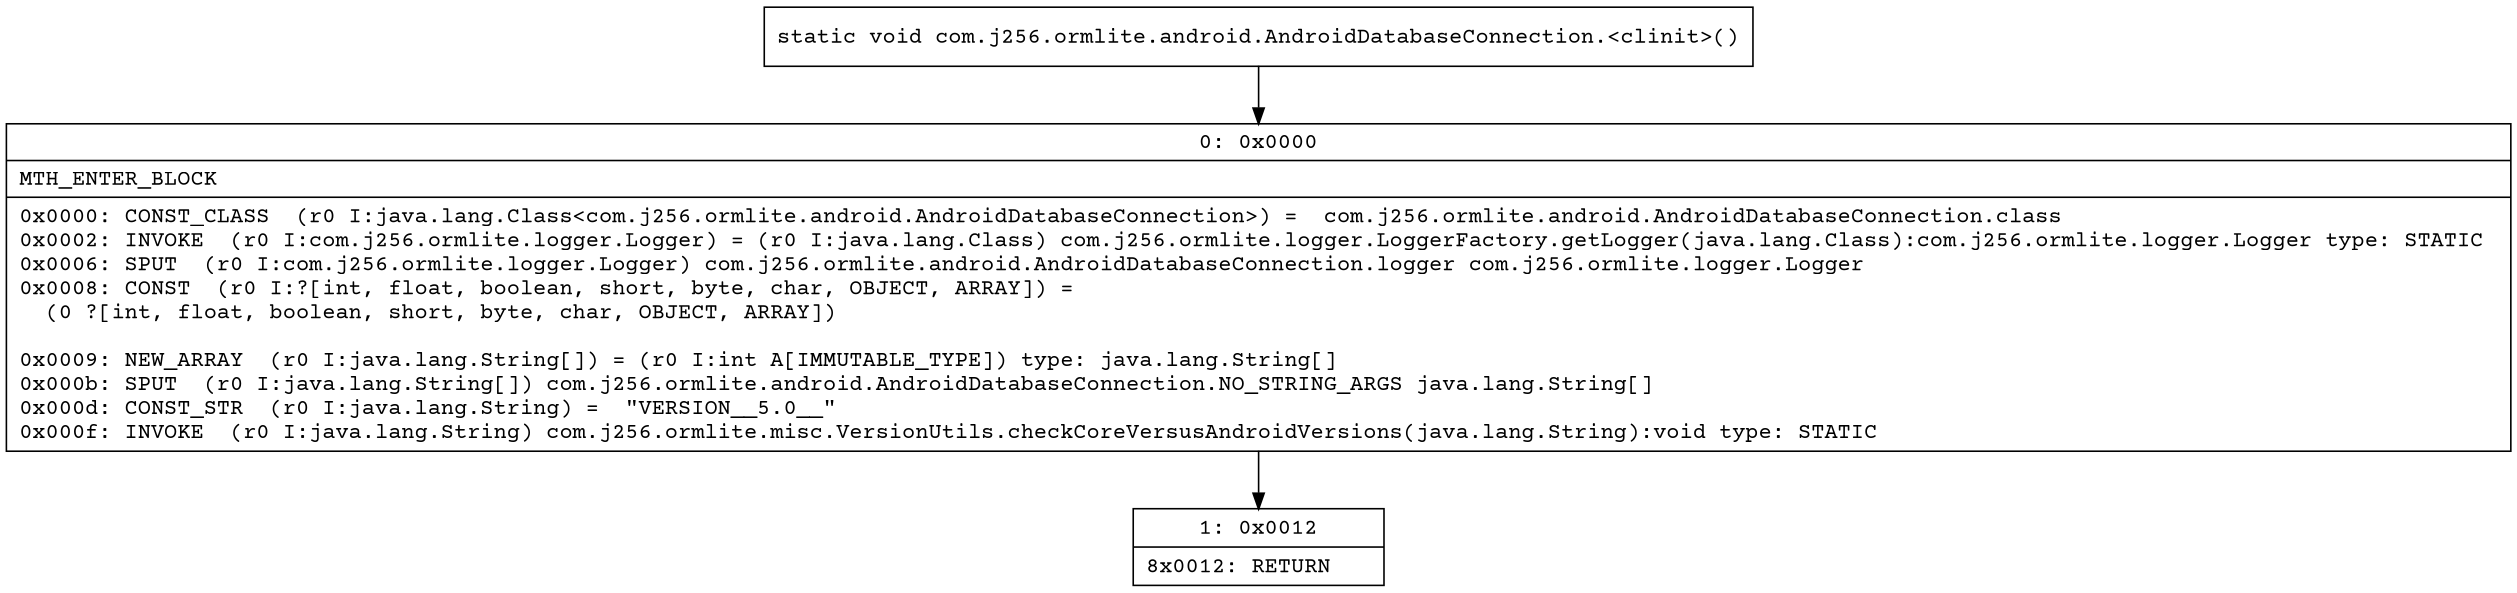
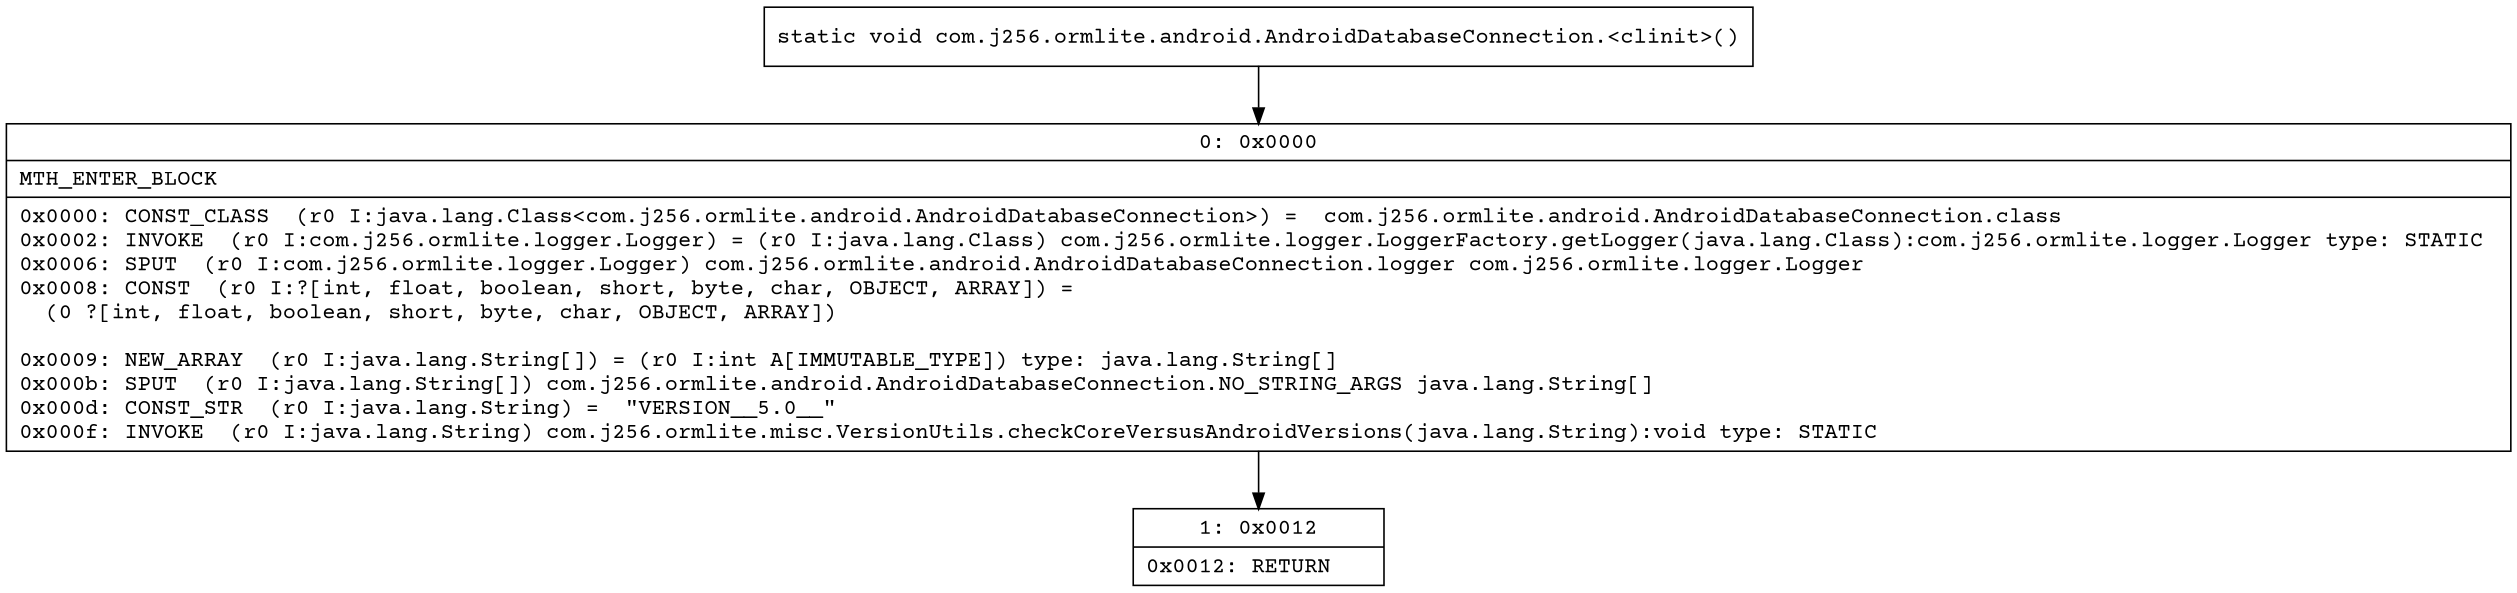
node "1: 0x0012": text "8x0012: RETURN" -> "0x0012: RETURN"
